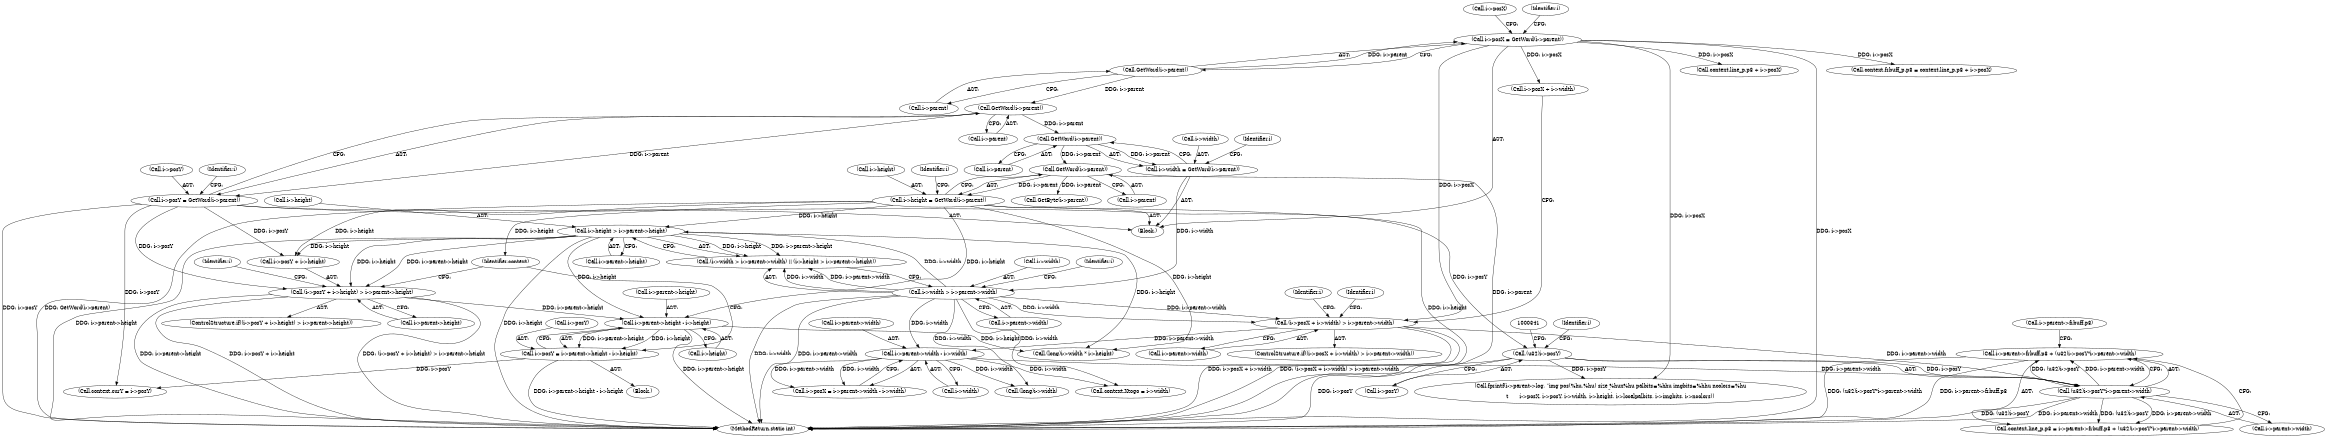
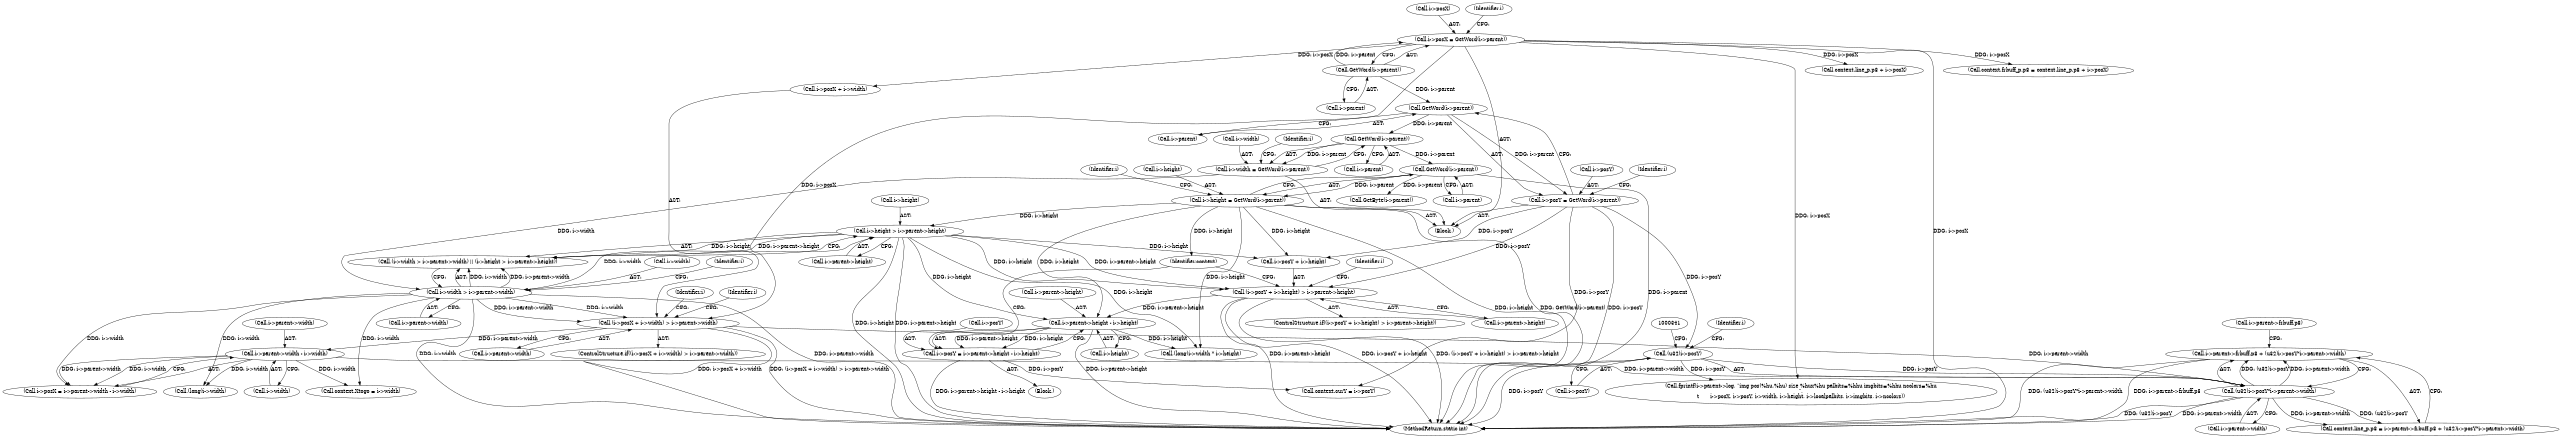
edge "(Call,i->posX)" -> "(Call,i->posX = GetWord(i->parent))": label "CFG: " -> "AST: "
edge "(Call,i->posX + i->width)" -> "(Call,(i->posX + i->width) > i->parent->width)": label "CFG: " -> "AST: "
edge "(Call,i->width > i->parent->width)" -> "(Call,i->parent->width - i->width)": now "(Call,i->width > i->parent->width)" -> "(Call,i->posX = i->parent->width - i->width)"
